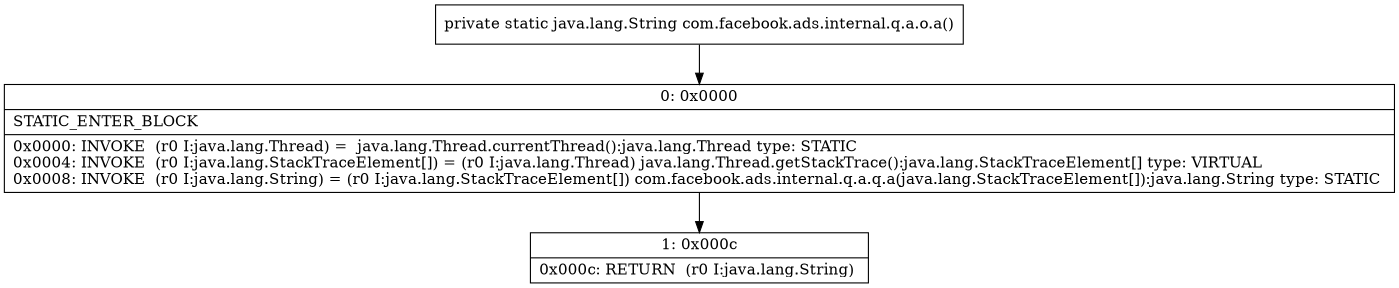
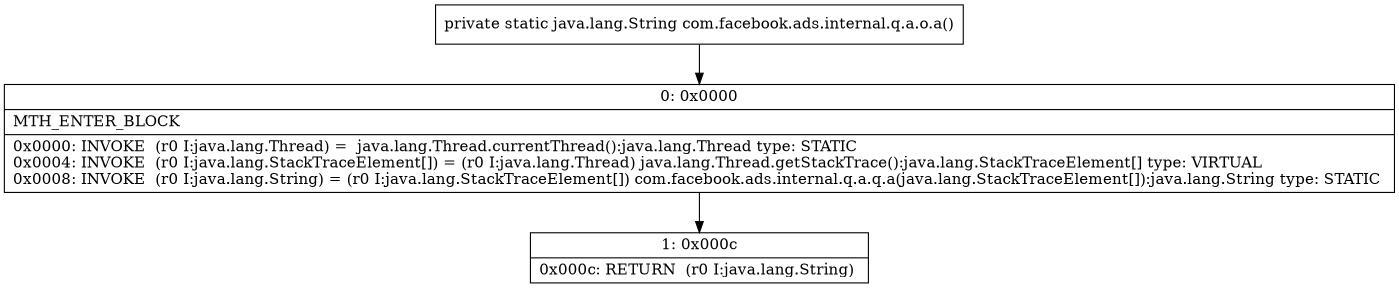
node "0: 0x0000": text "STATIC_ENTER_BLOCK" -> "MTH_ENTER_BLOCK"
